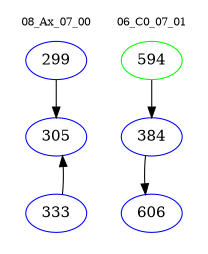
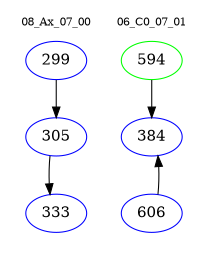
edge "384" -> "606": reversed
edge "333" -> "305": reversed
